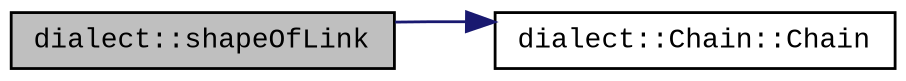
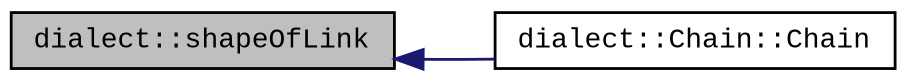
edge "dialect::shapeOfLink" -> "dialect::Chain::Chain": reversed
